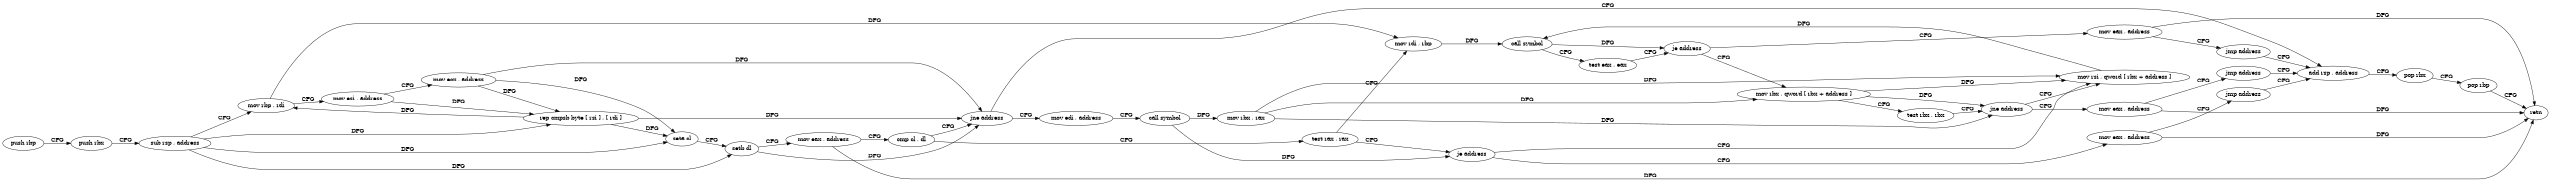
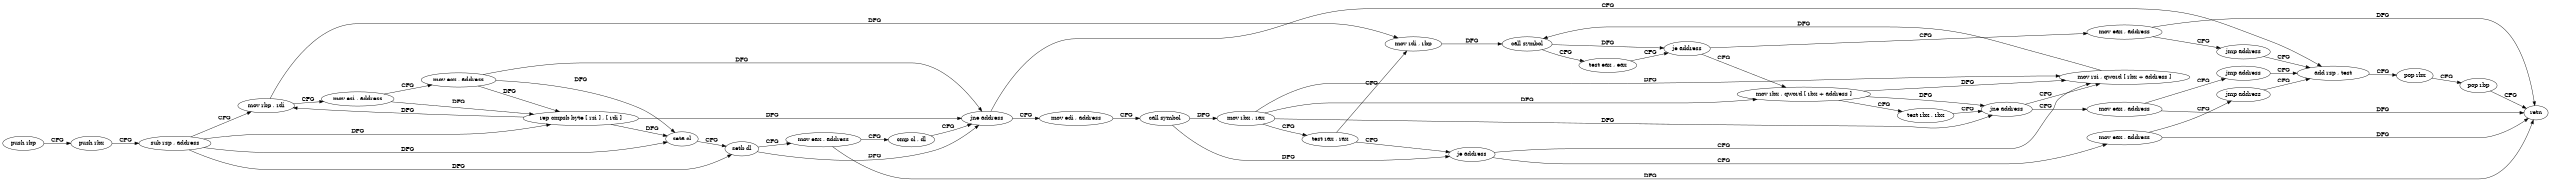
node "add rsp , address": label "add rsp , address" -> "add rsp , test"
edge "cmp cl , dl" -> "test rax , rax": now "mov rbx , rax" -> "test rax , rax"
